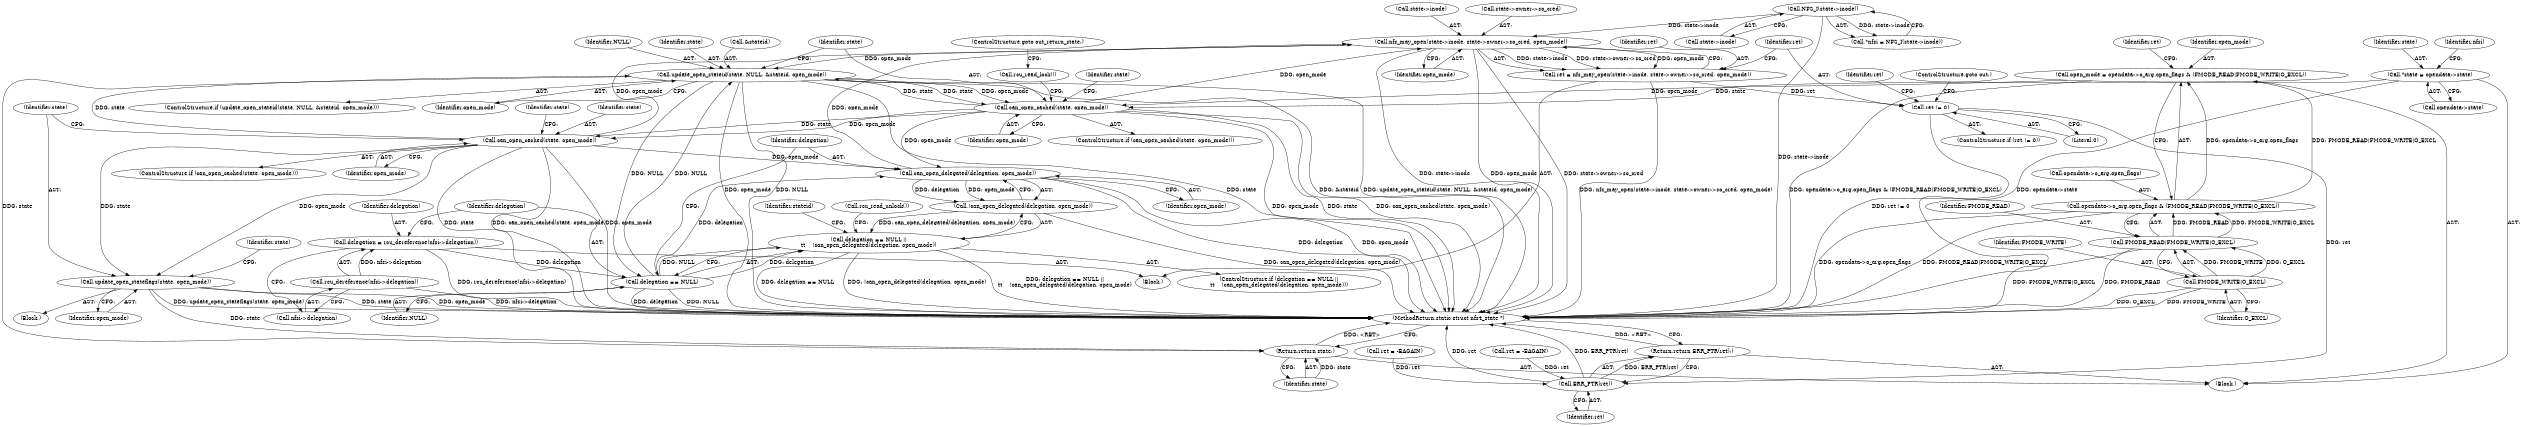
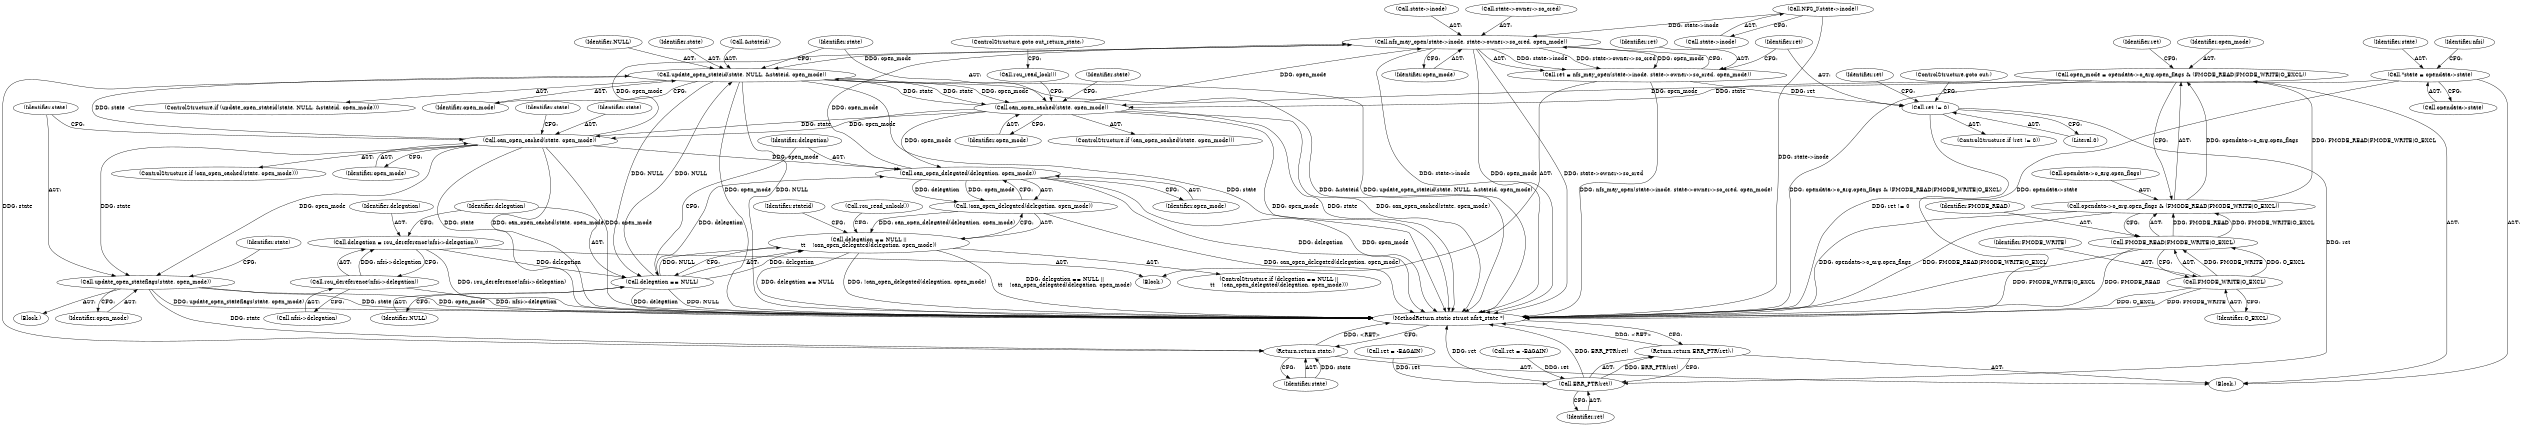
node "(Call,*nfsi = NFS_I(state->inode))": removed
edge "(Call,delegation = rcu_dereference(nfsi->delegation))" -> "(Call,nfsi->delegation)": now "(Call,delegation = rcu_dereference(nfsi->delegation))" -> "(Call,rcu_dereference(nfsi->delegation))"
